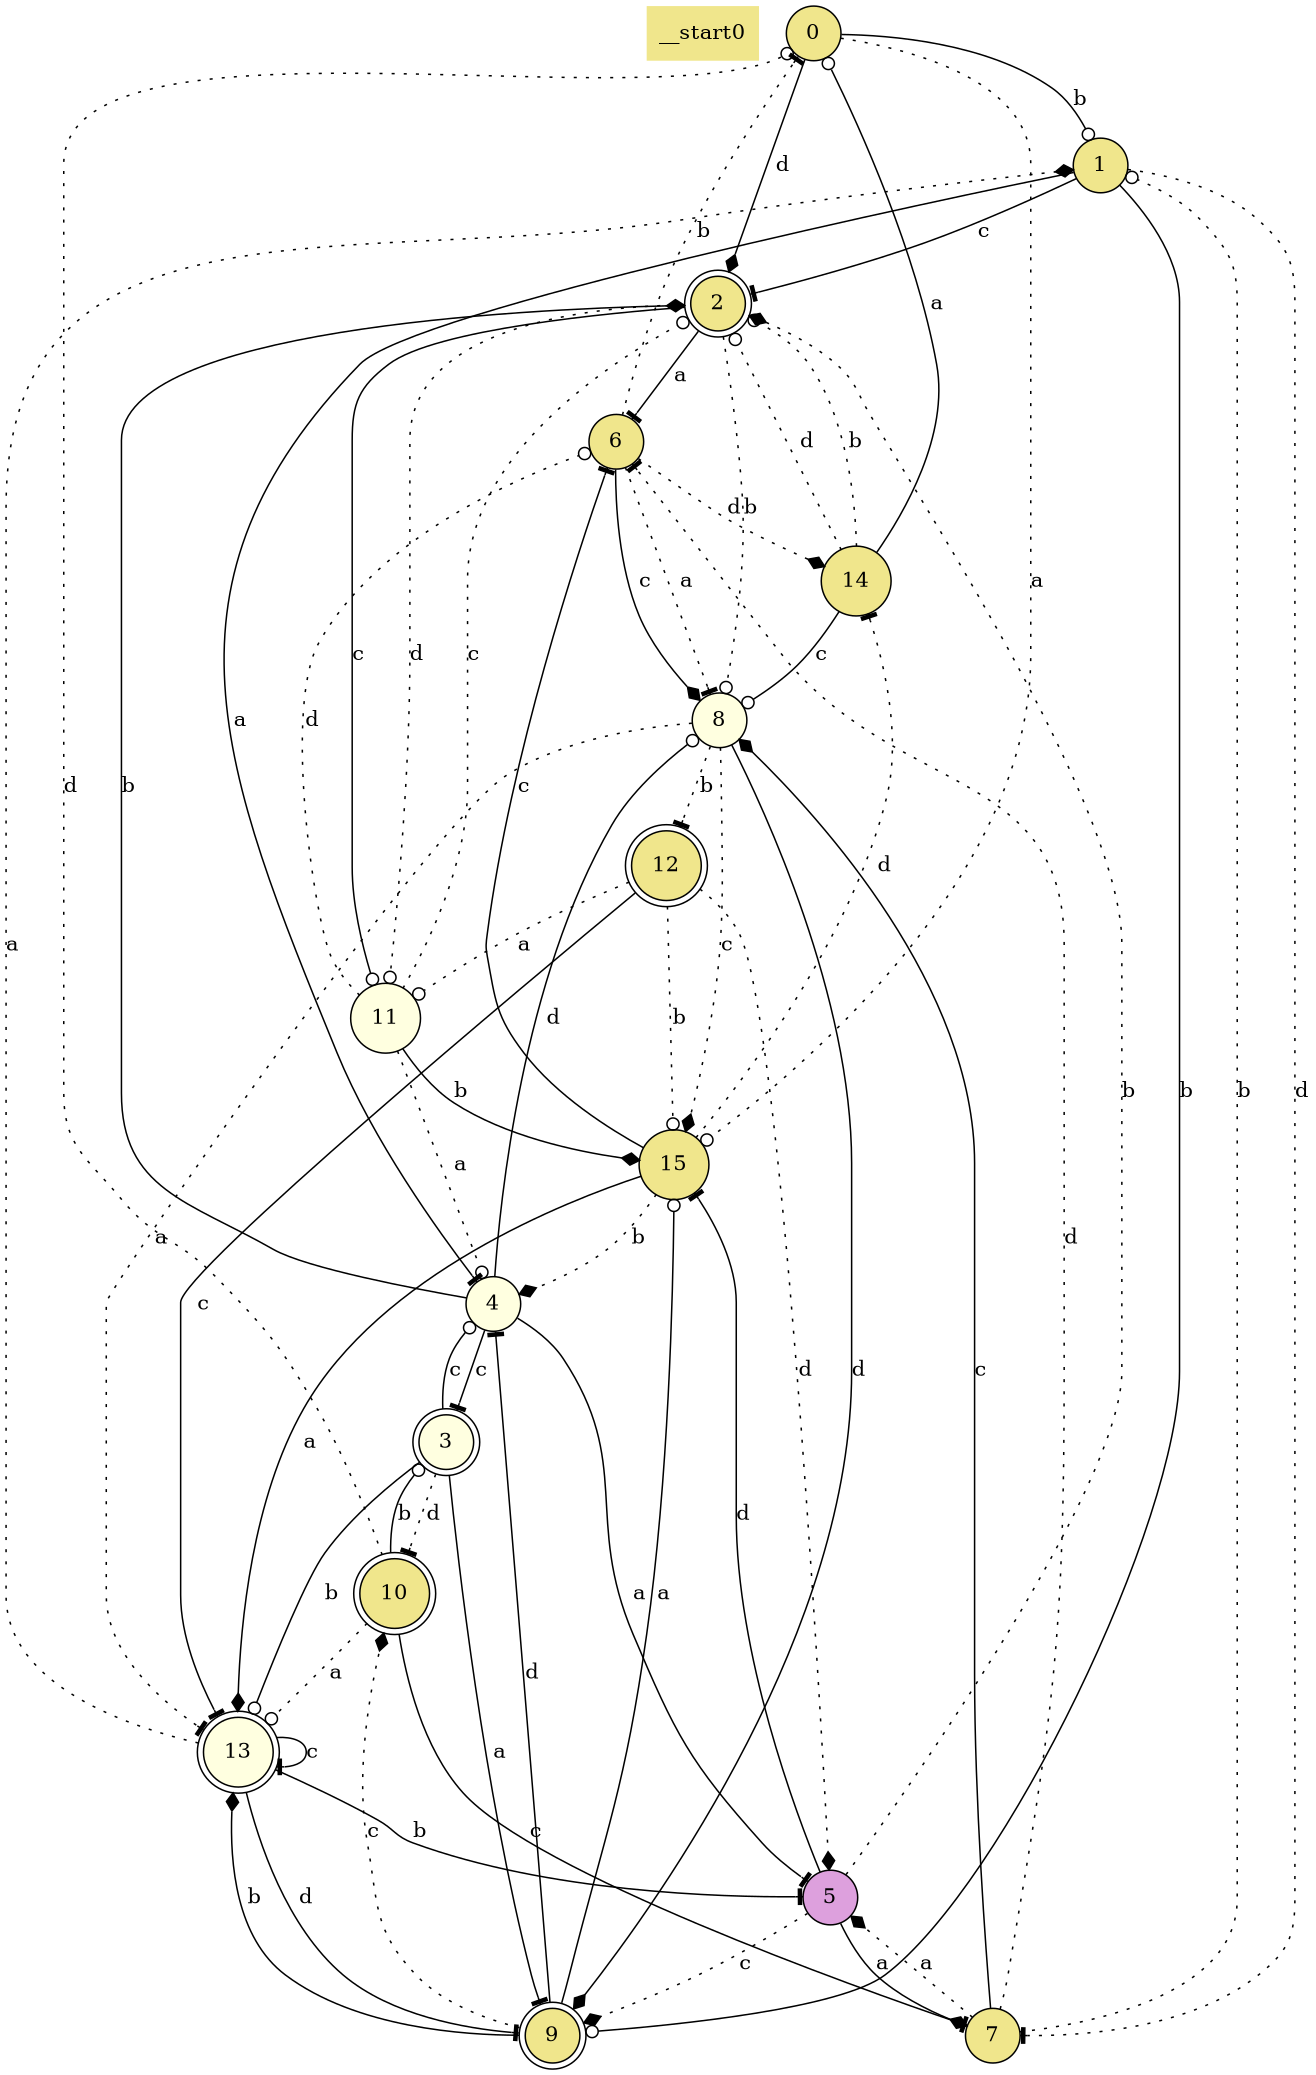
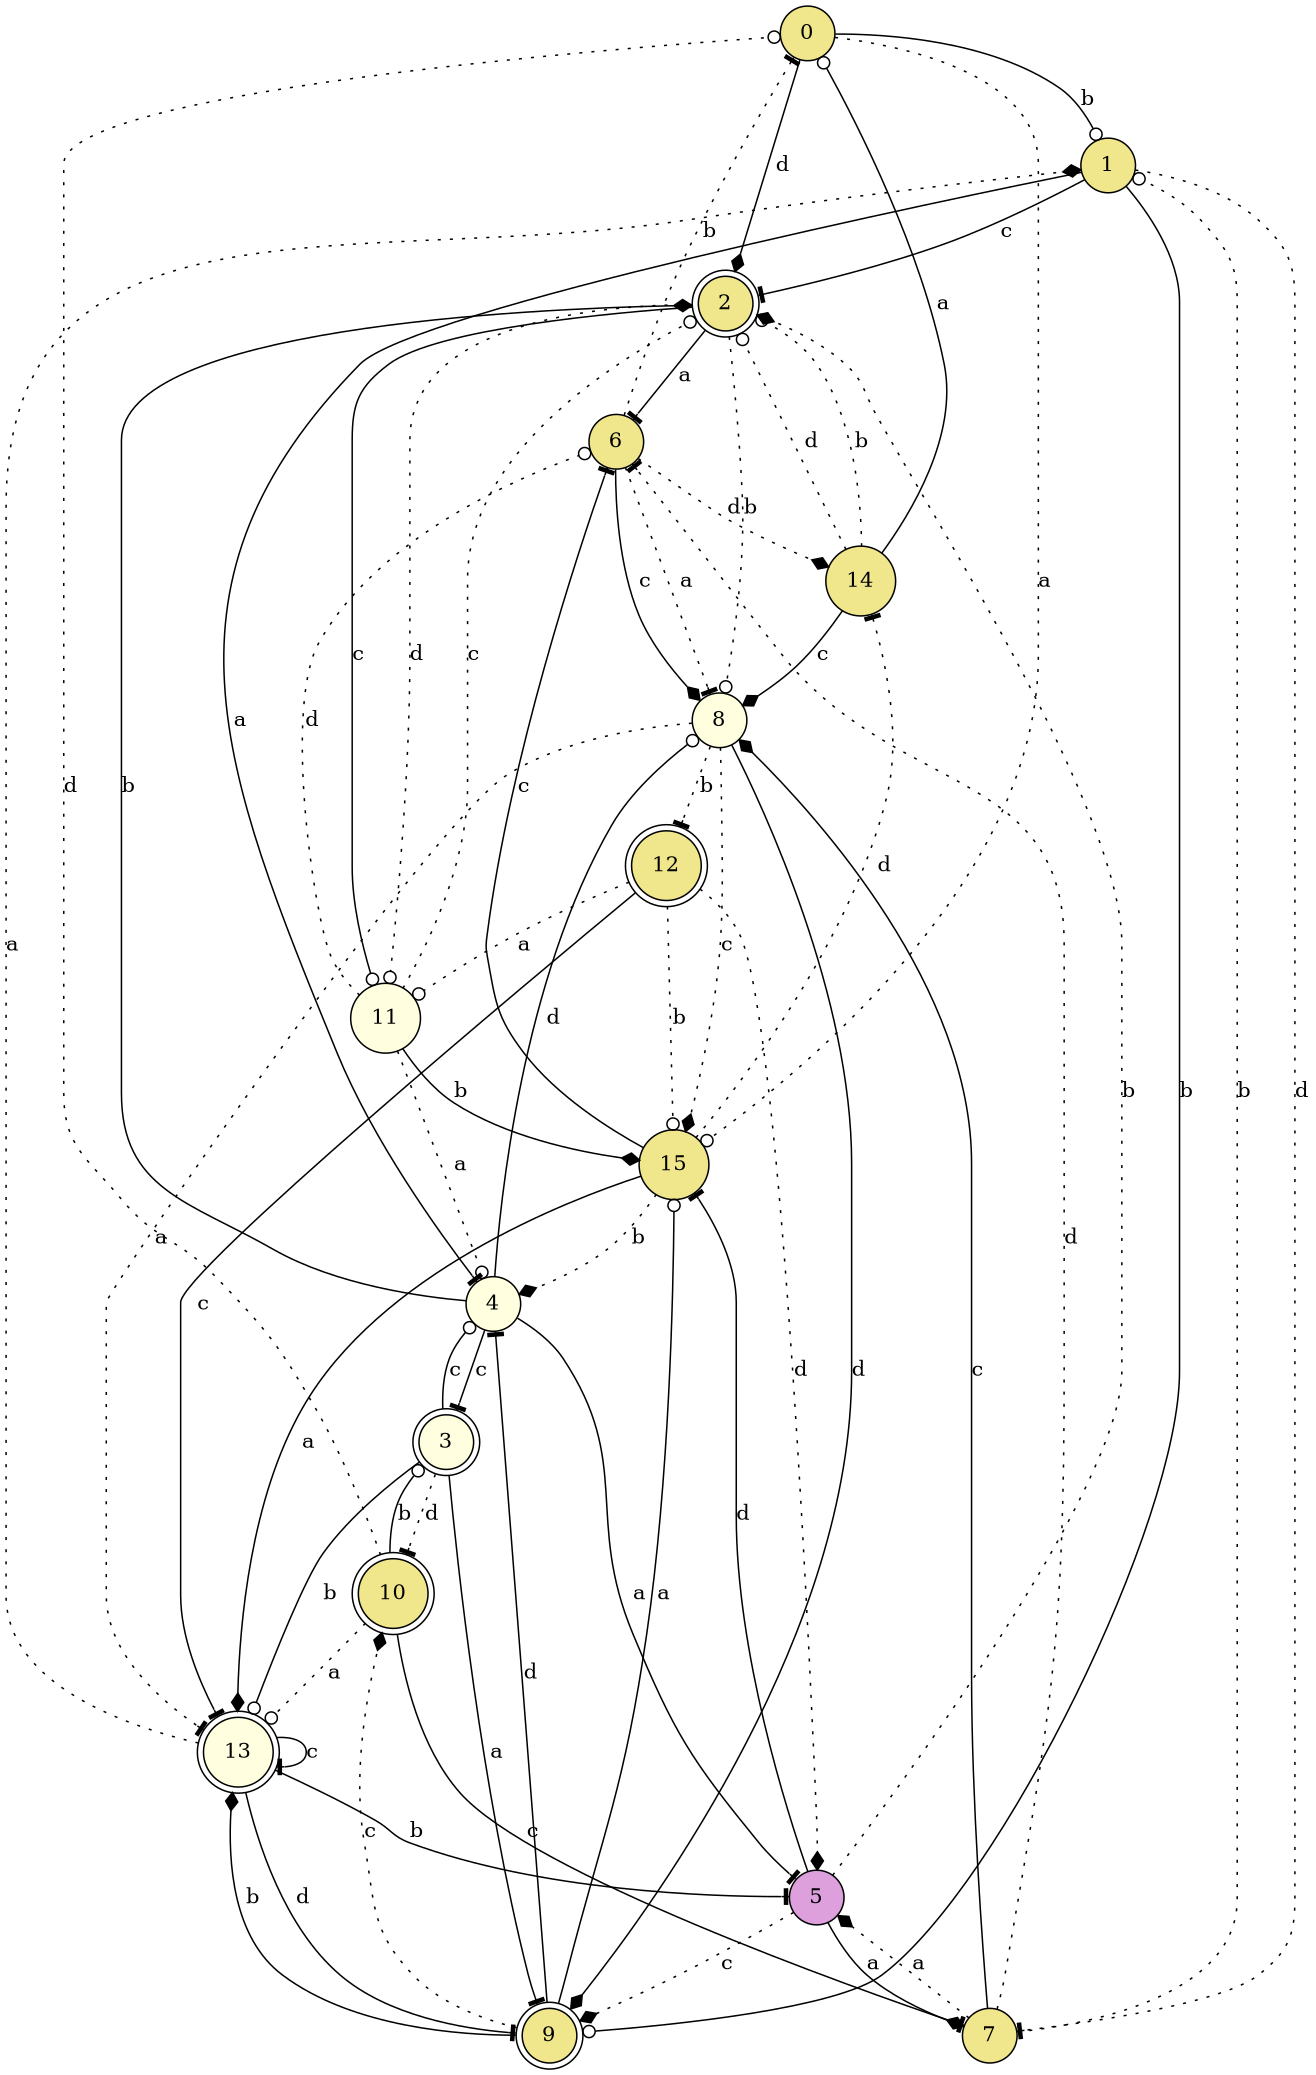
node "__start0": removed
edge "14" -> "8": arrowhead odot -> diamond
